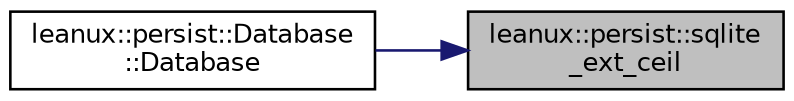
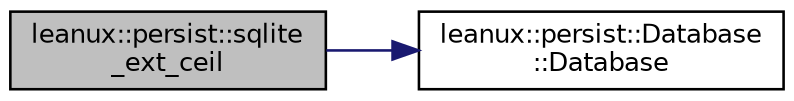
edge "leanux::persist::Database ::Database" -> "leanux::persist::sqlite _ext_ceil": reversed
